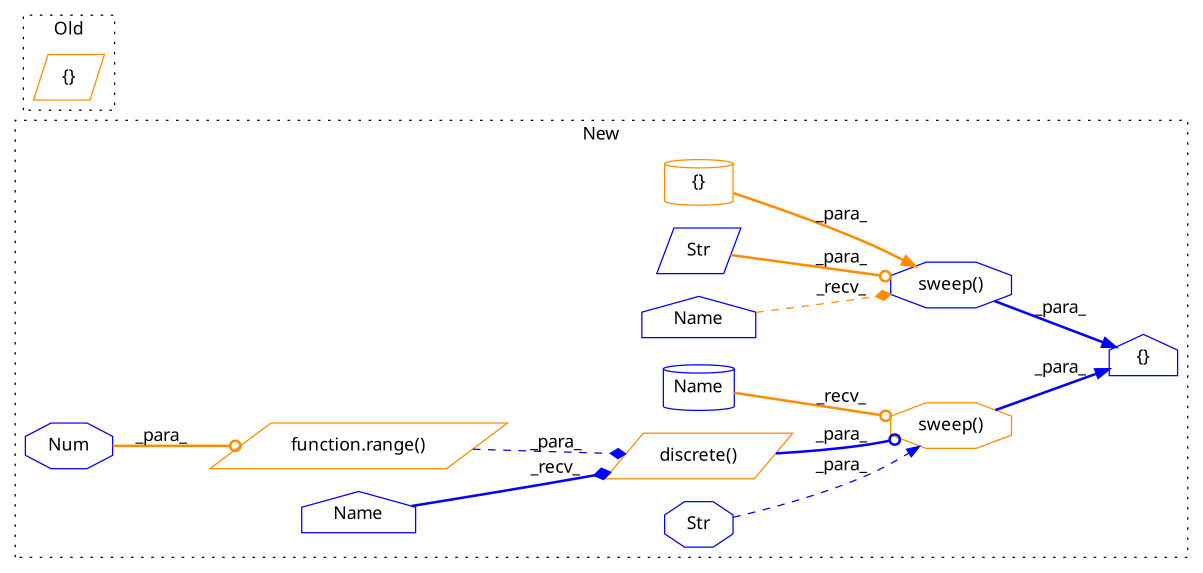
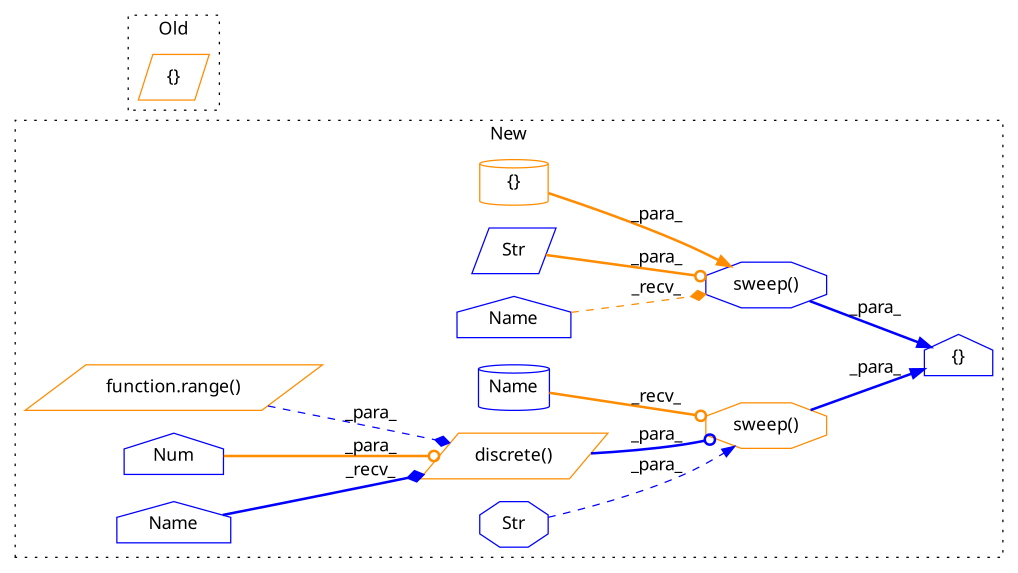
node "Num": shape octagon -> house
edge "Num" -> "function.range()": now "Num" -> "discrete()"
